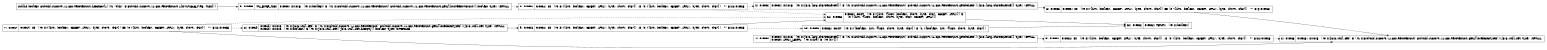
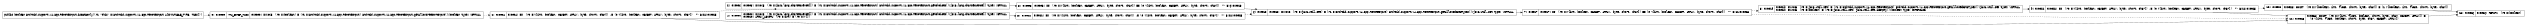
edge "1: 0x0004" -> "11: 0x0025": style dashed -> solid
edge "7: 0x0017" -> "6: 0x0013": reversed
